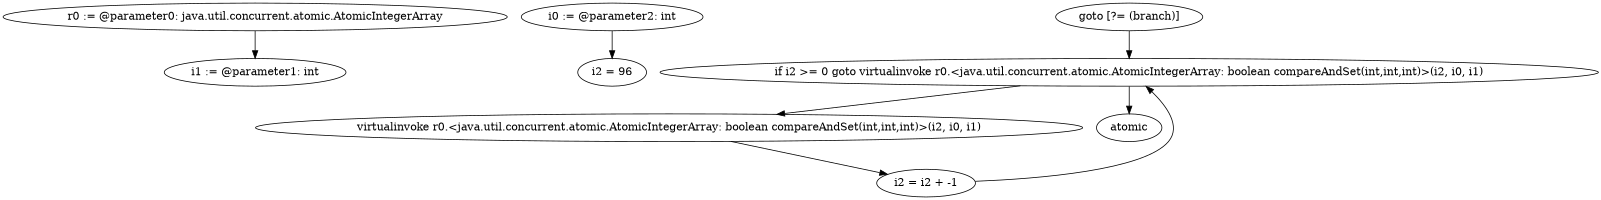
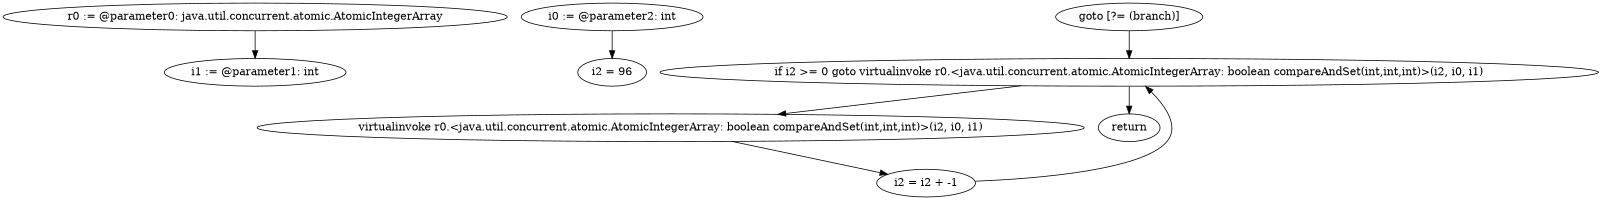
node "atomic": label "atomic" -> "return"
